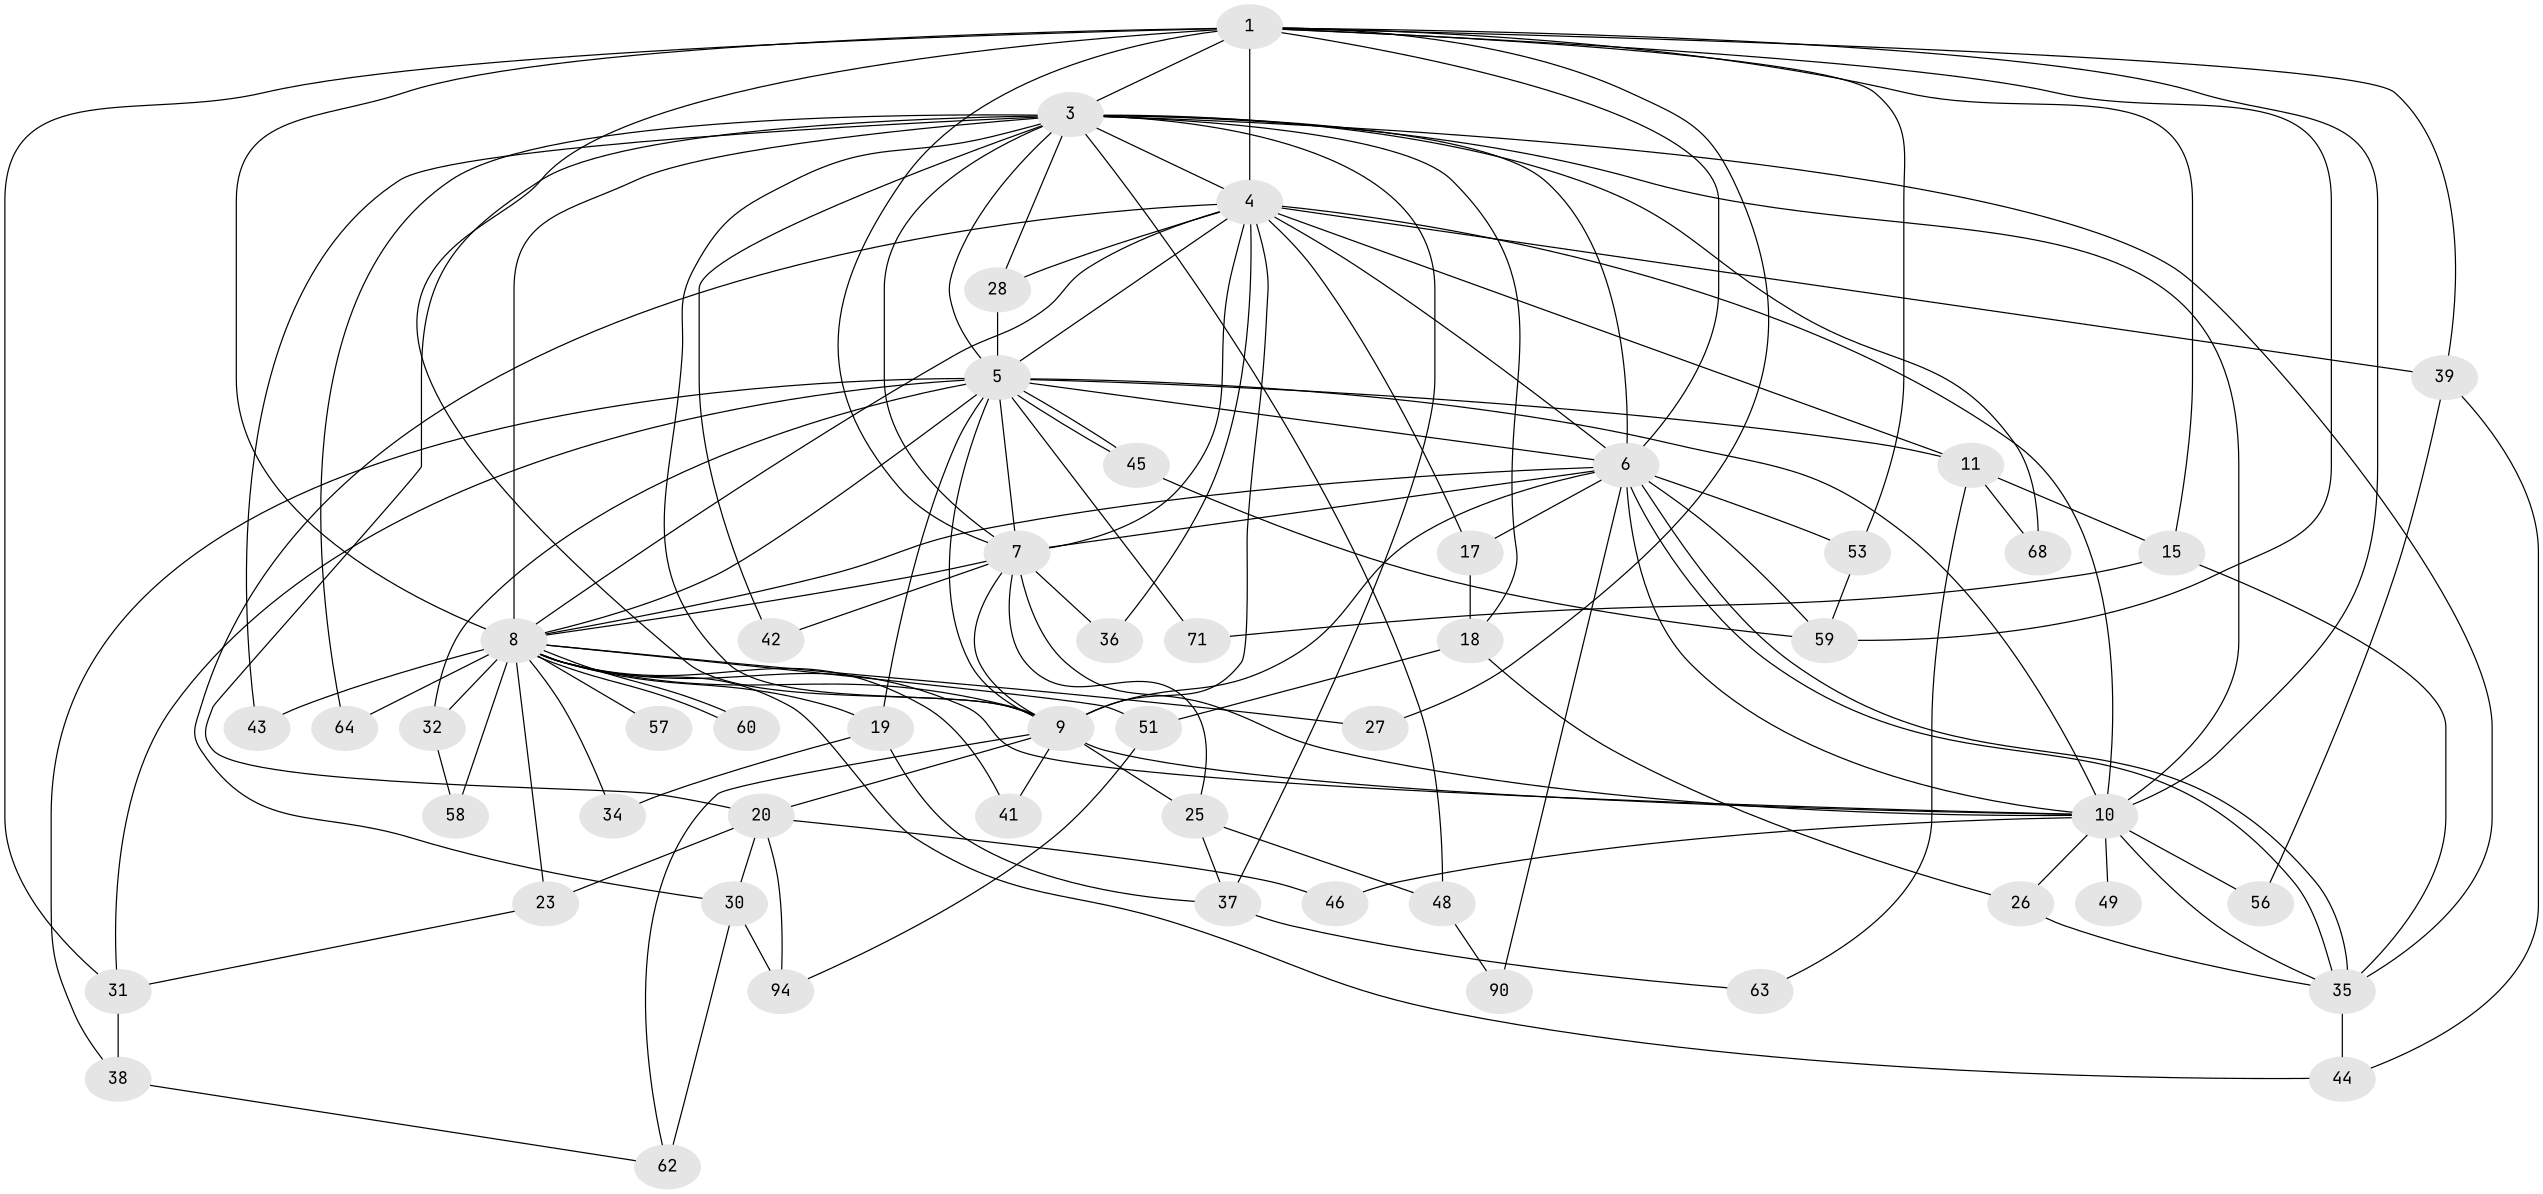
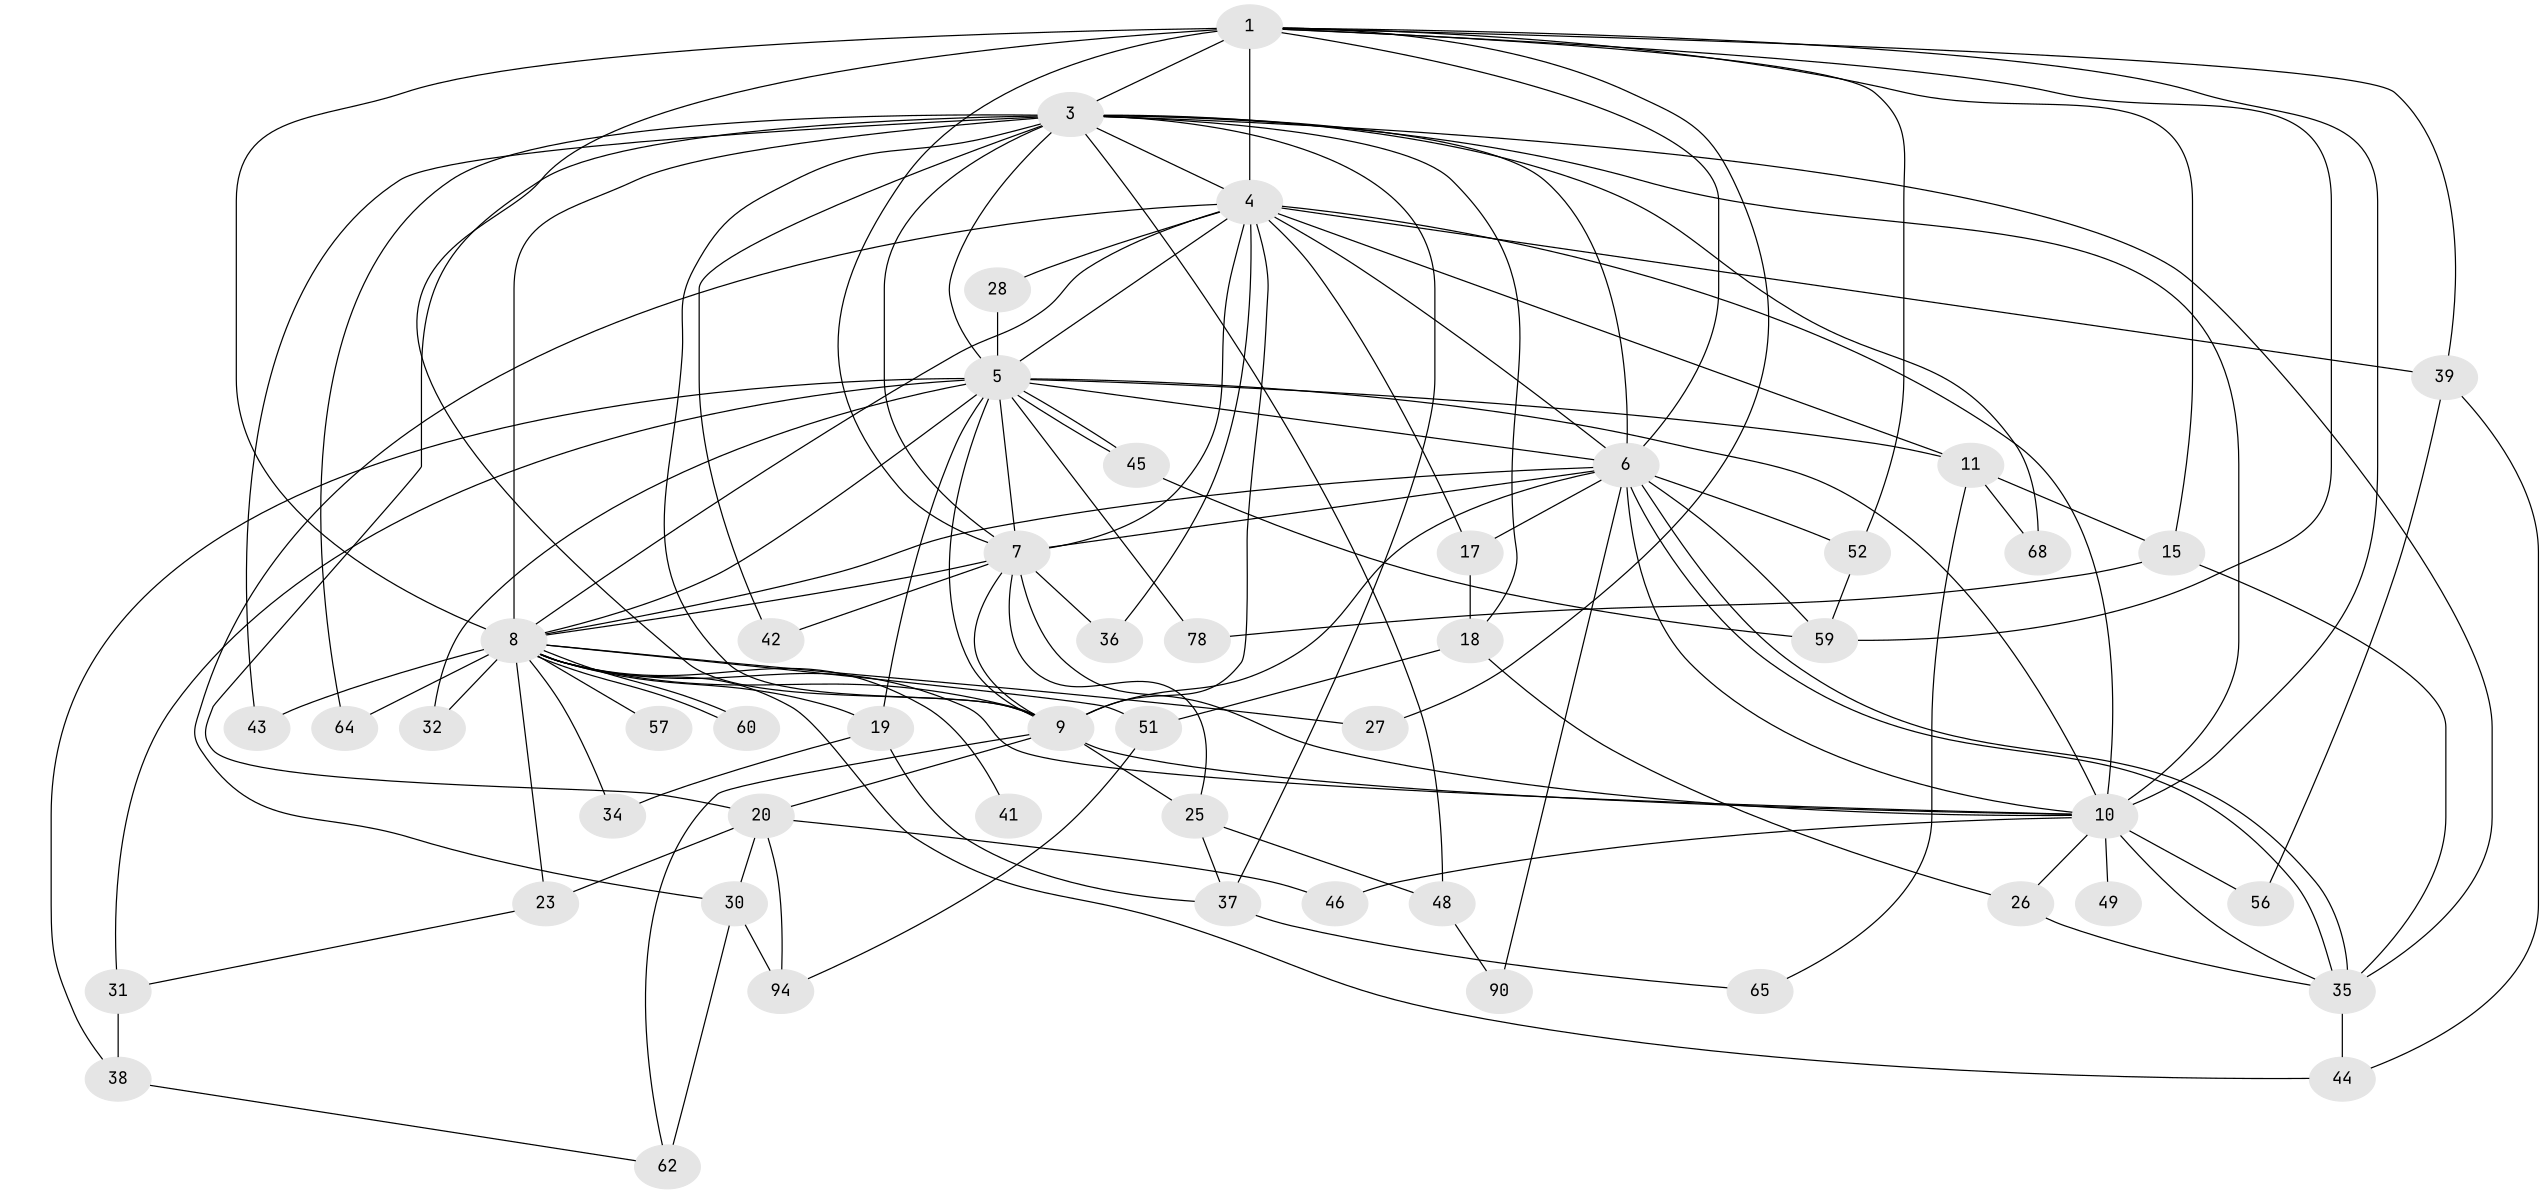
edge "1" -- "31": removed
edge "3" -- "28": removed
node "53": label "53" -> "52"
node "71": label "71" -> "78"
edge "9" -- "41": removed
node "58": removed
node "63": label "63" -> "65"
